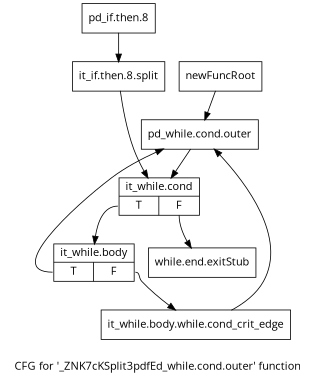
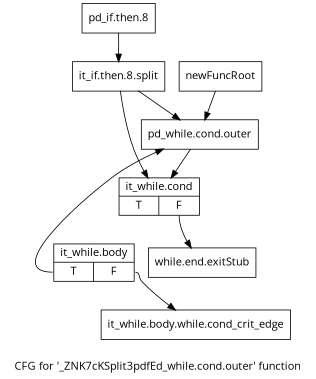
edge "it_while.cond" -> "it_while.body": removed
edge "it_while.body.while.cond_crit_edge" -> "pd_while.cond.outer": now "it_if.then.8.split" -> "pd_while.cond.outer"
